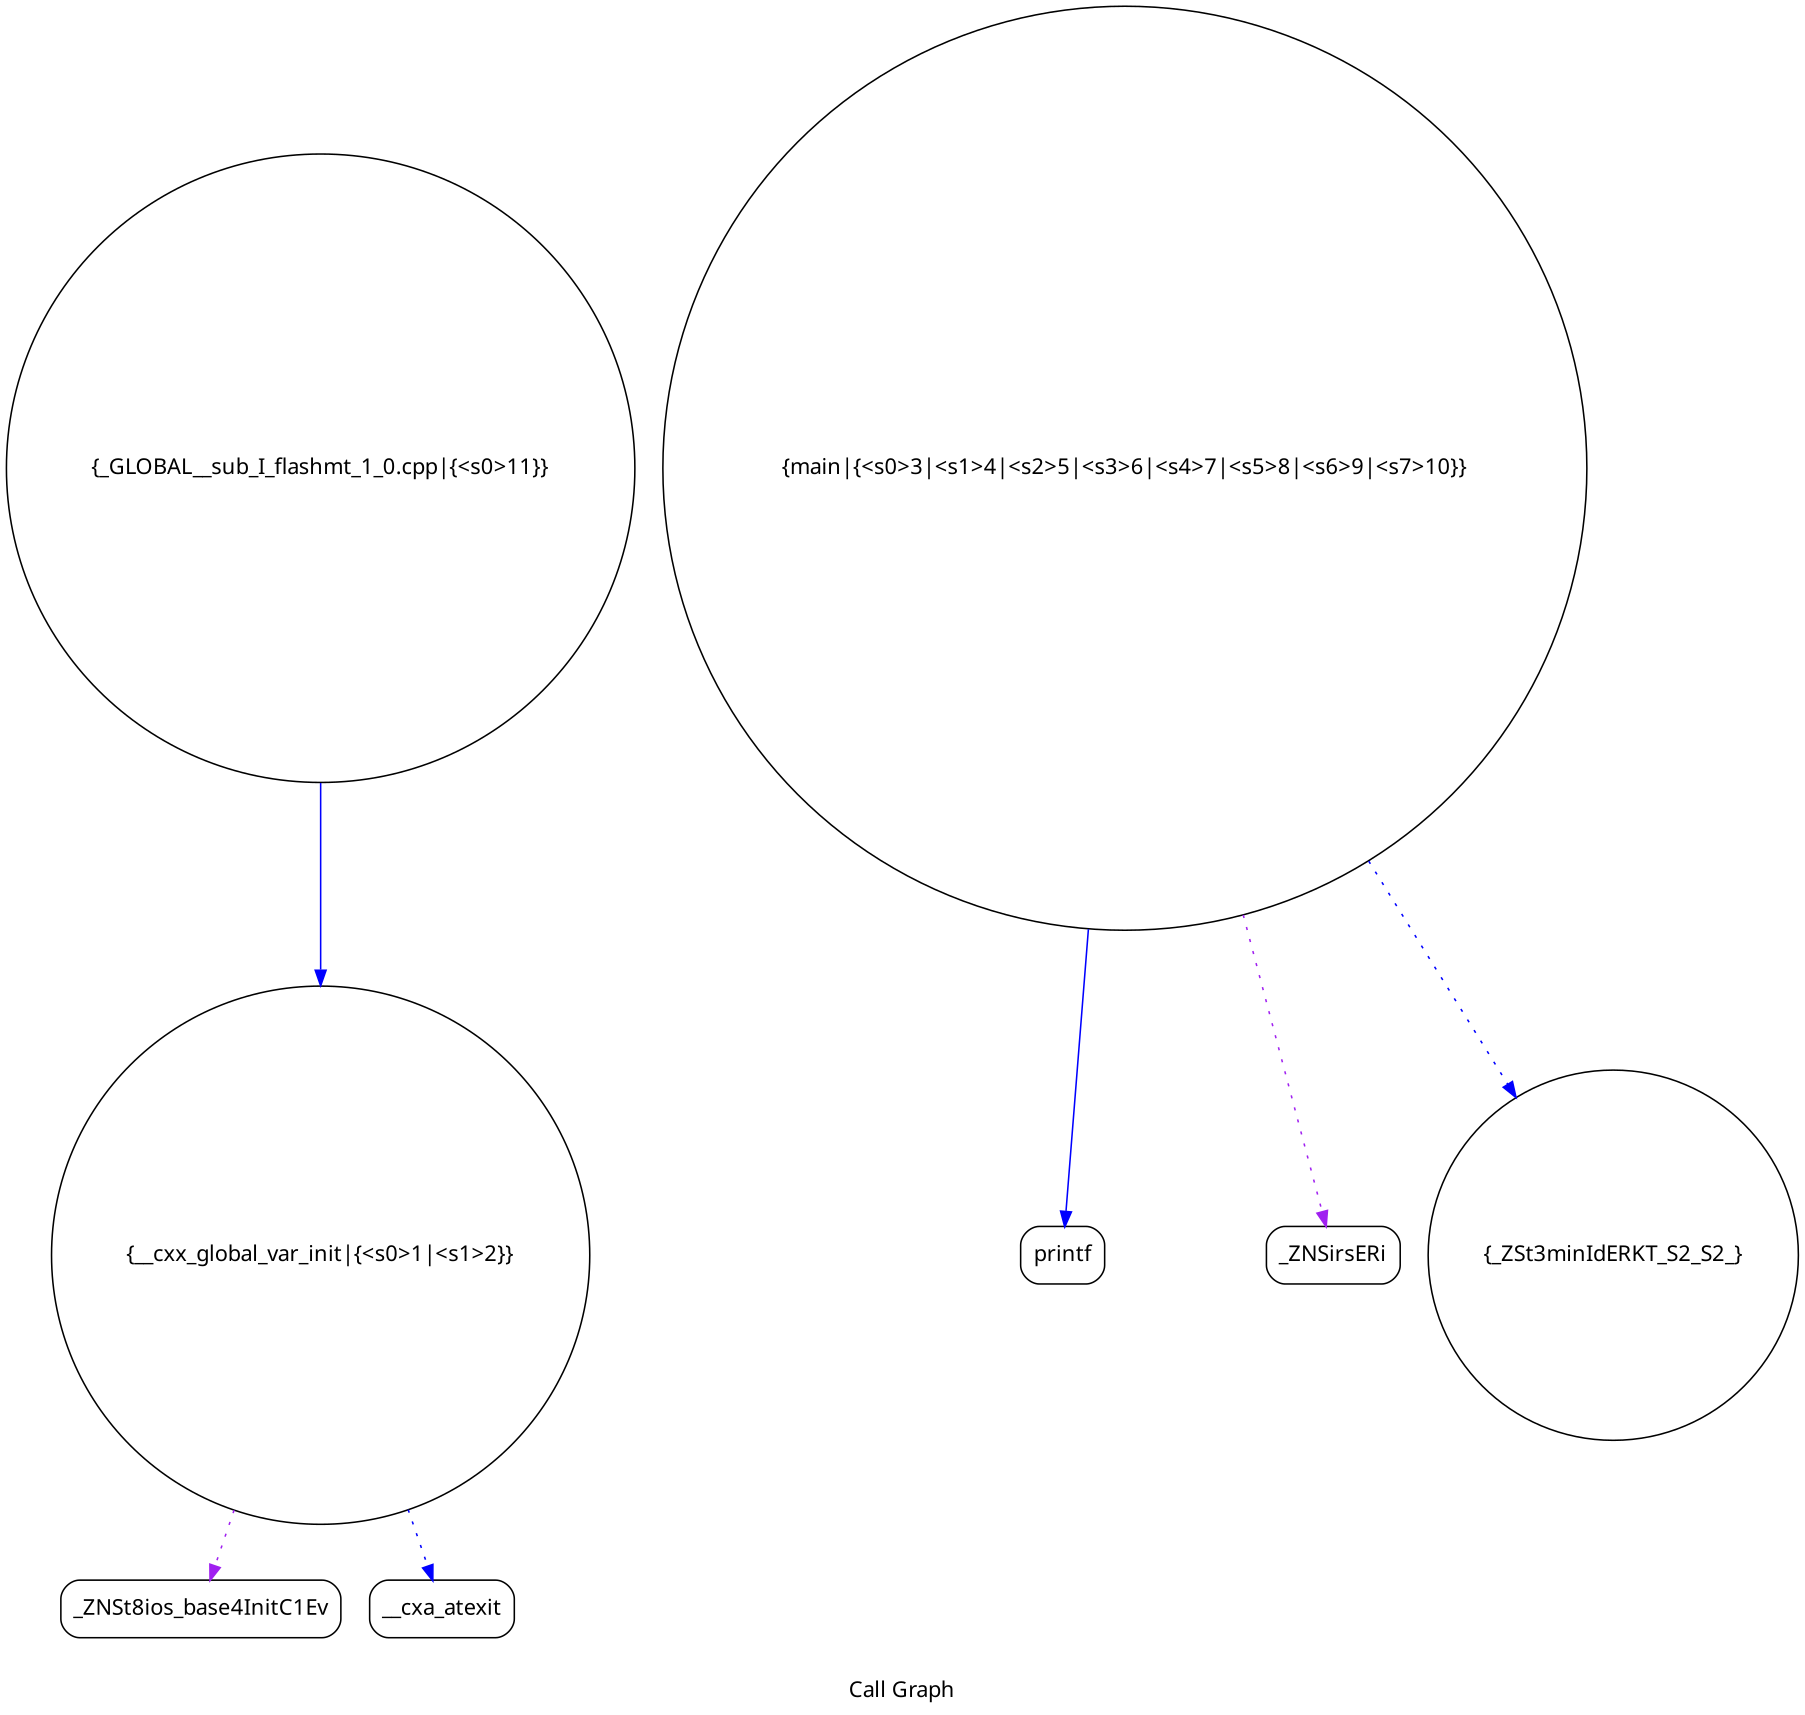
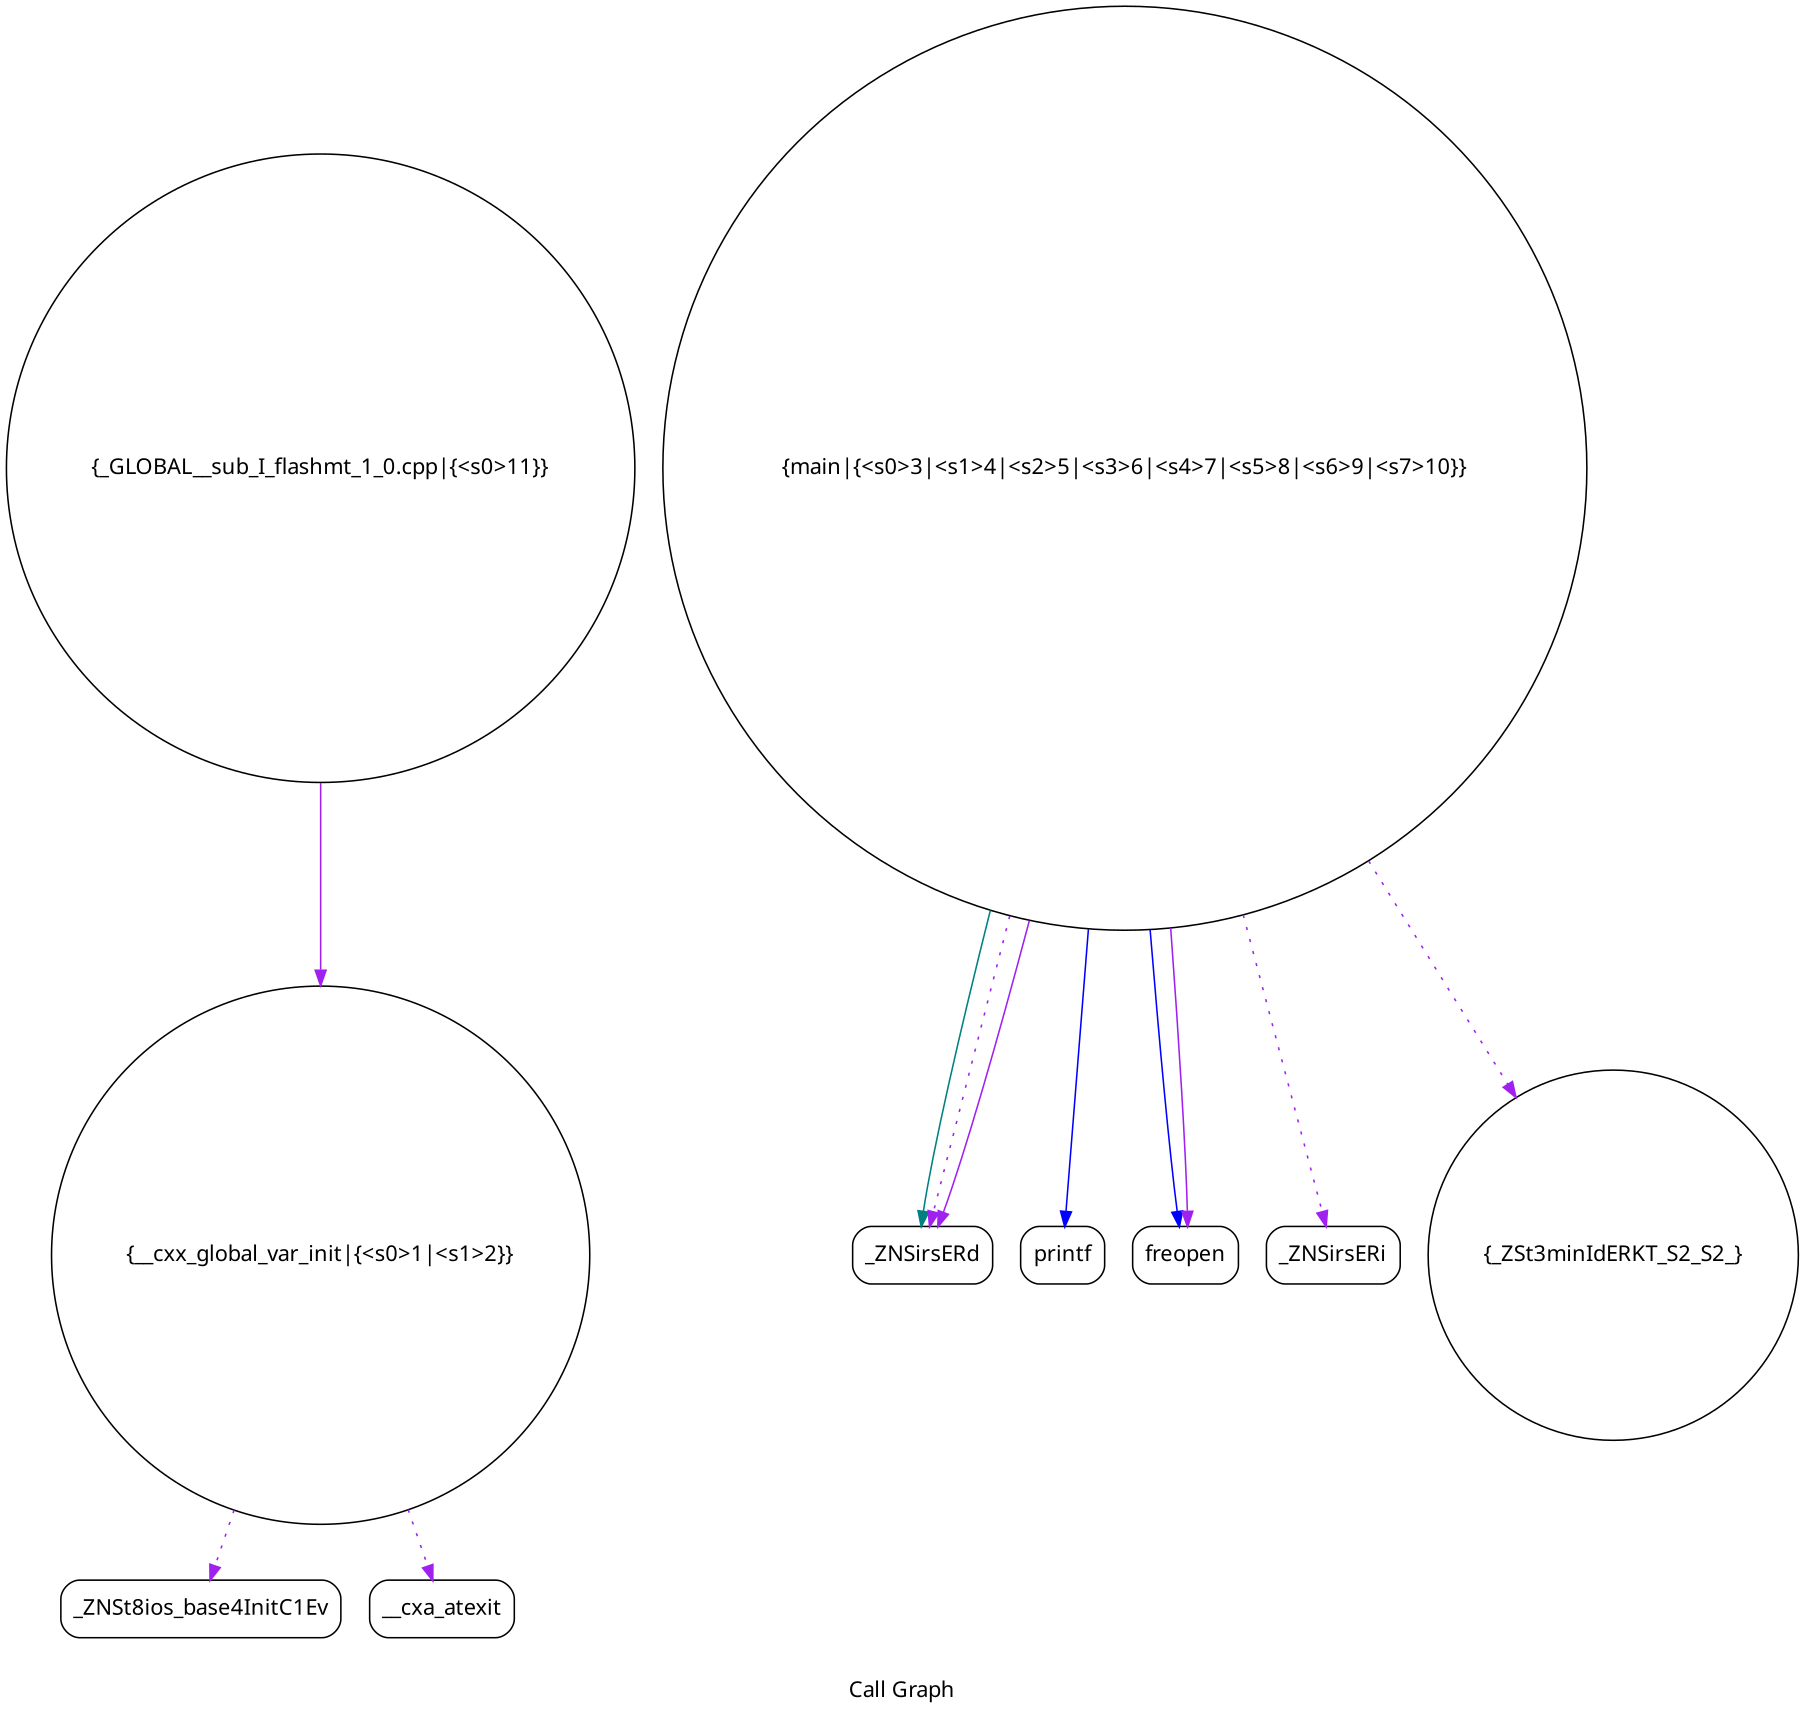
edge "{_GLOBAL__sub_I_flashmt_1_0.cpp|{<s0>11}}" -> "{__cxx_global_var_init|{<s0>1|<s1>2}}": color blue -> purple
edge "{main|{<s0>3|<s1>4|<s2>5|<s3>6|<s4>7|<s5>8|<s6>9|<s7>10}}" -> "{_ZSt3minIdERKT_S2_S2_}": color blue -> purple
node "_ZNSirsERd": added
node "freopen": added
edge "{__cxx_global_var_init|{<s0>1|<s1>2}}" -> "__cxa_atexit": color blue -> purple
